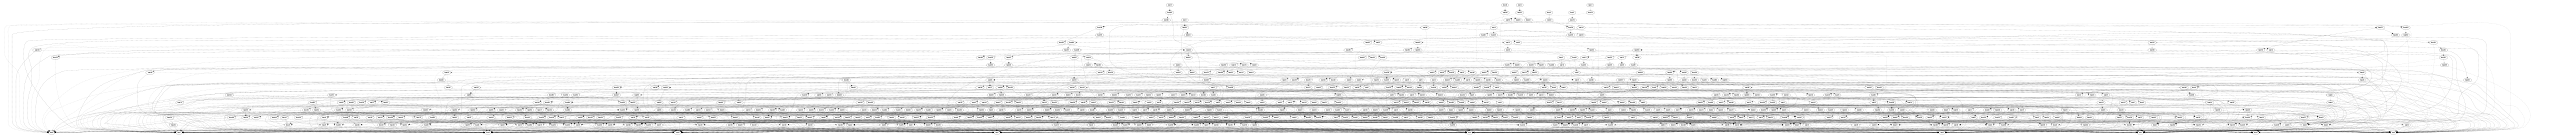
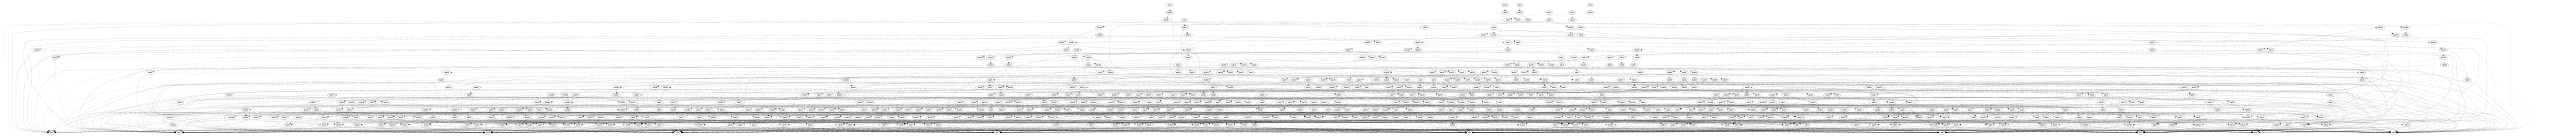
node "Node574": added
